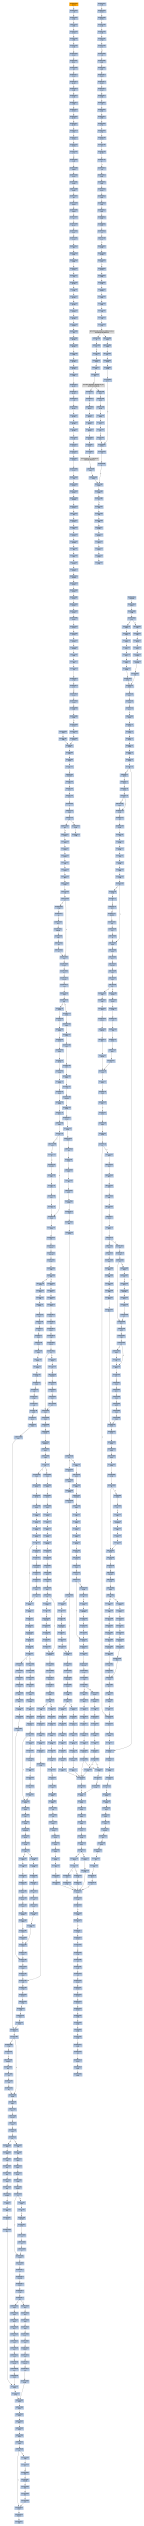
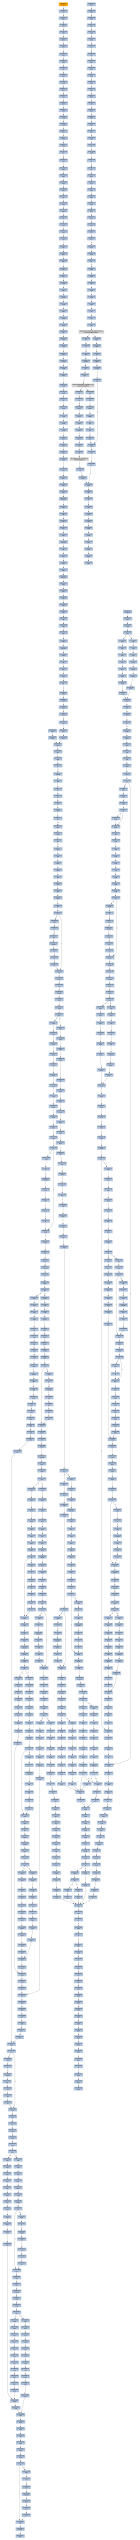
edge "0x004e3514 jle" -> "0x004e3521 jae": now "0x004e351d cmpl" -> "0x004e3521 jae"
